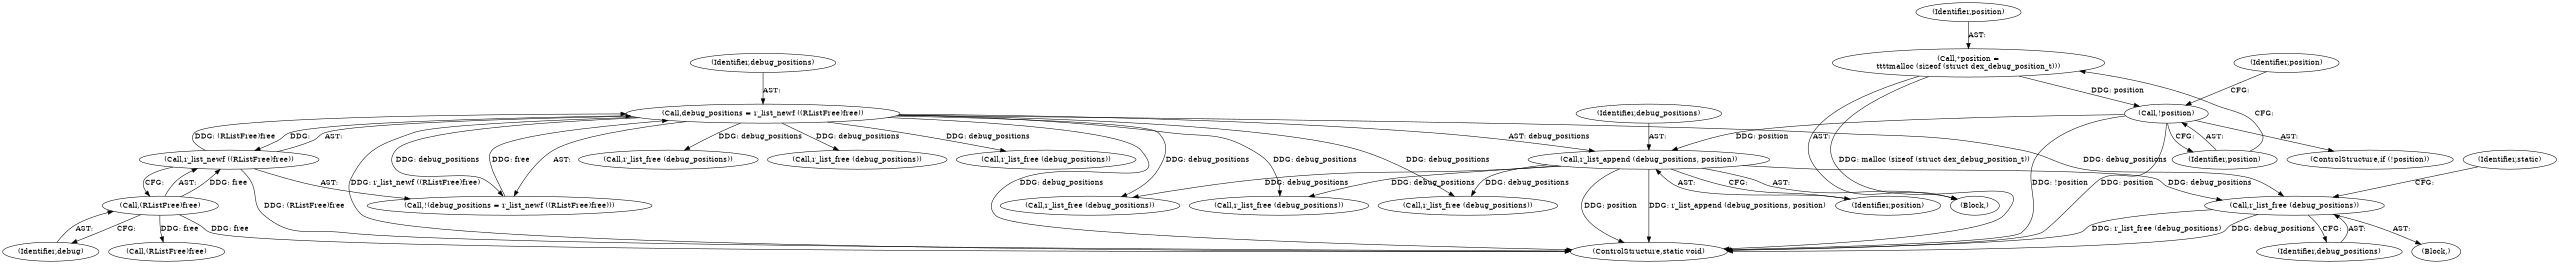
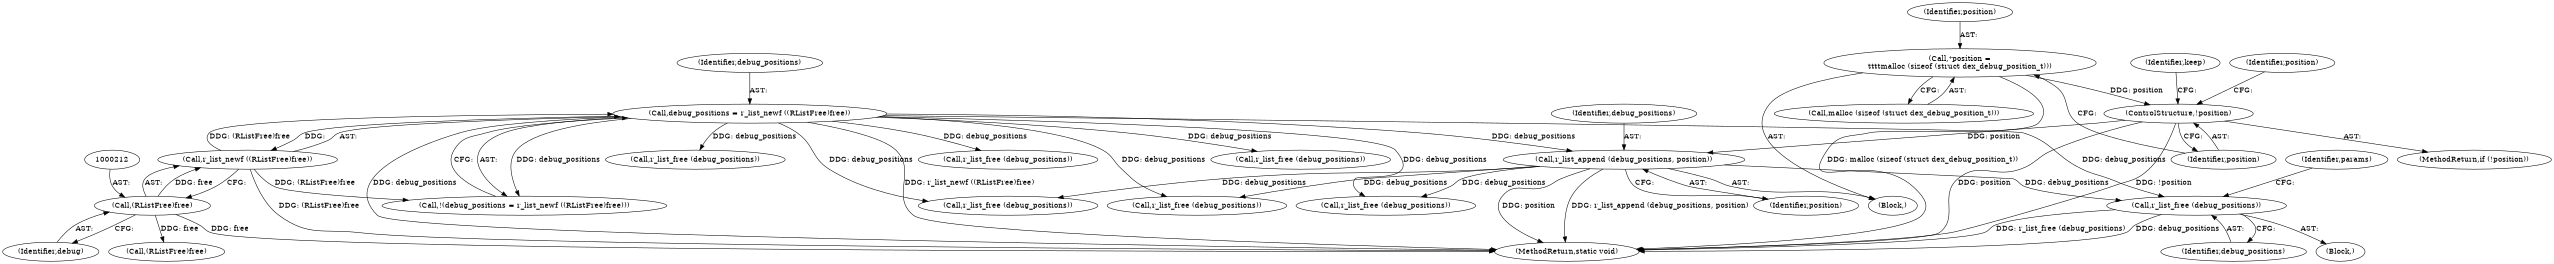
node "(Identifier,keep)": added
node "(Call,malloc (sizeof (struct dex_debug_position_t)))": added
node "(Call,!position)": label "(Call,!position)" -> "(ControlStructure,!position)"
edge "(Call,debug_positions = r_list_newf ((RListFree)free))" -> "(Call,r_list_append (debug_positions, position))": label "AST: debug_positions" -> "DDG: debug_positions"
node "1000212": added
edge "(Call,!(debug_positions = r_list_newf ((RListFree)free)))" -> "(Call,debug_positions = r_list_newf ((RListFree)free))": label "DDG: free" -> "CFG: "
node "(ControlStructure,if (!position))": label "(ControlStructure,if (!position))" -> "(MethodReturn,if (!position))"
node "(Identifier,static)": label "(Identifier,static)" -> "(Identifier,params)"
edge "(Call,r_list_newf ((RListFree)free))" -> "(Call,!(debug_positions = r_list_newf ((RListFree)free)))": label "AST: " -> "DDG: (RListFree)free"
node "(ControlStructure,static void)": label "(ControlStructure,static void)" -> "(MethodReturn,static void)"
